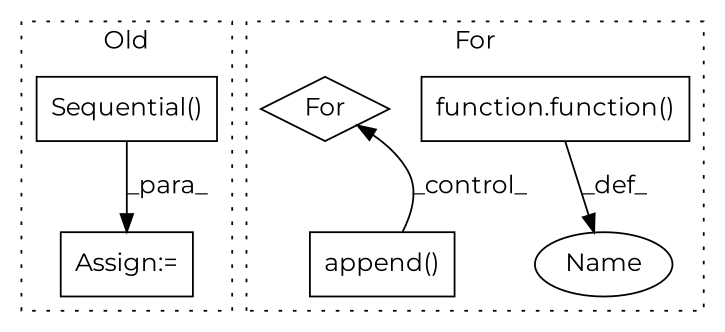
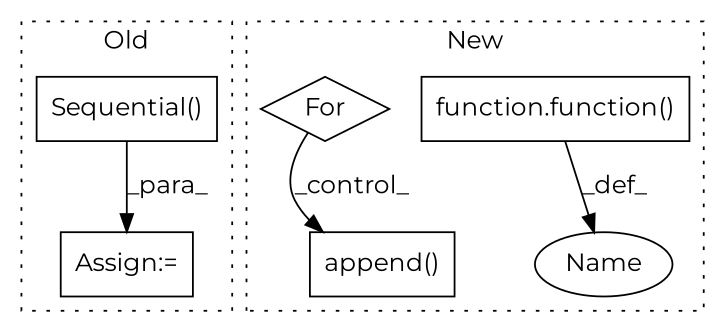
cluster "For": label "For" -> "New"
edge "append()" -> "For": reversed
